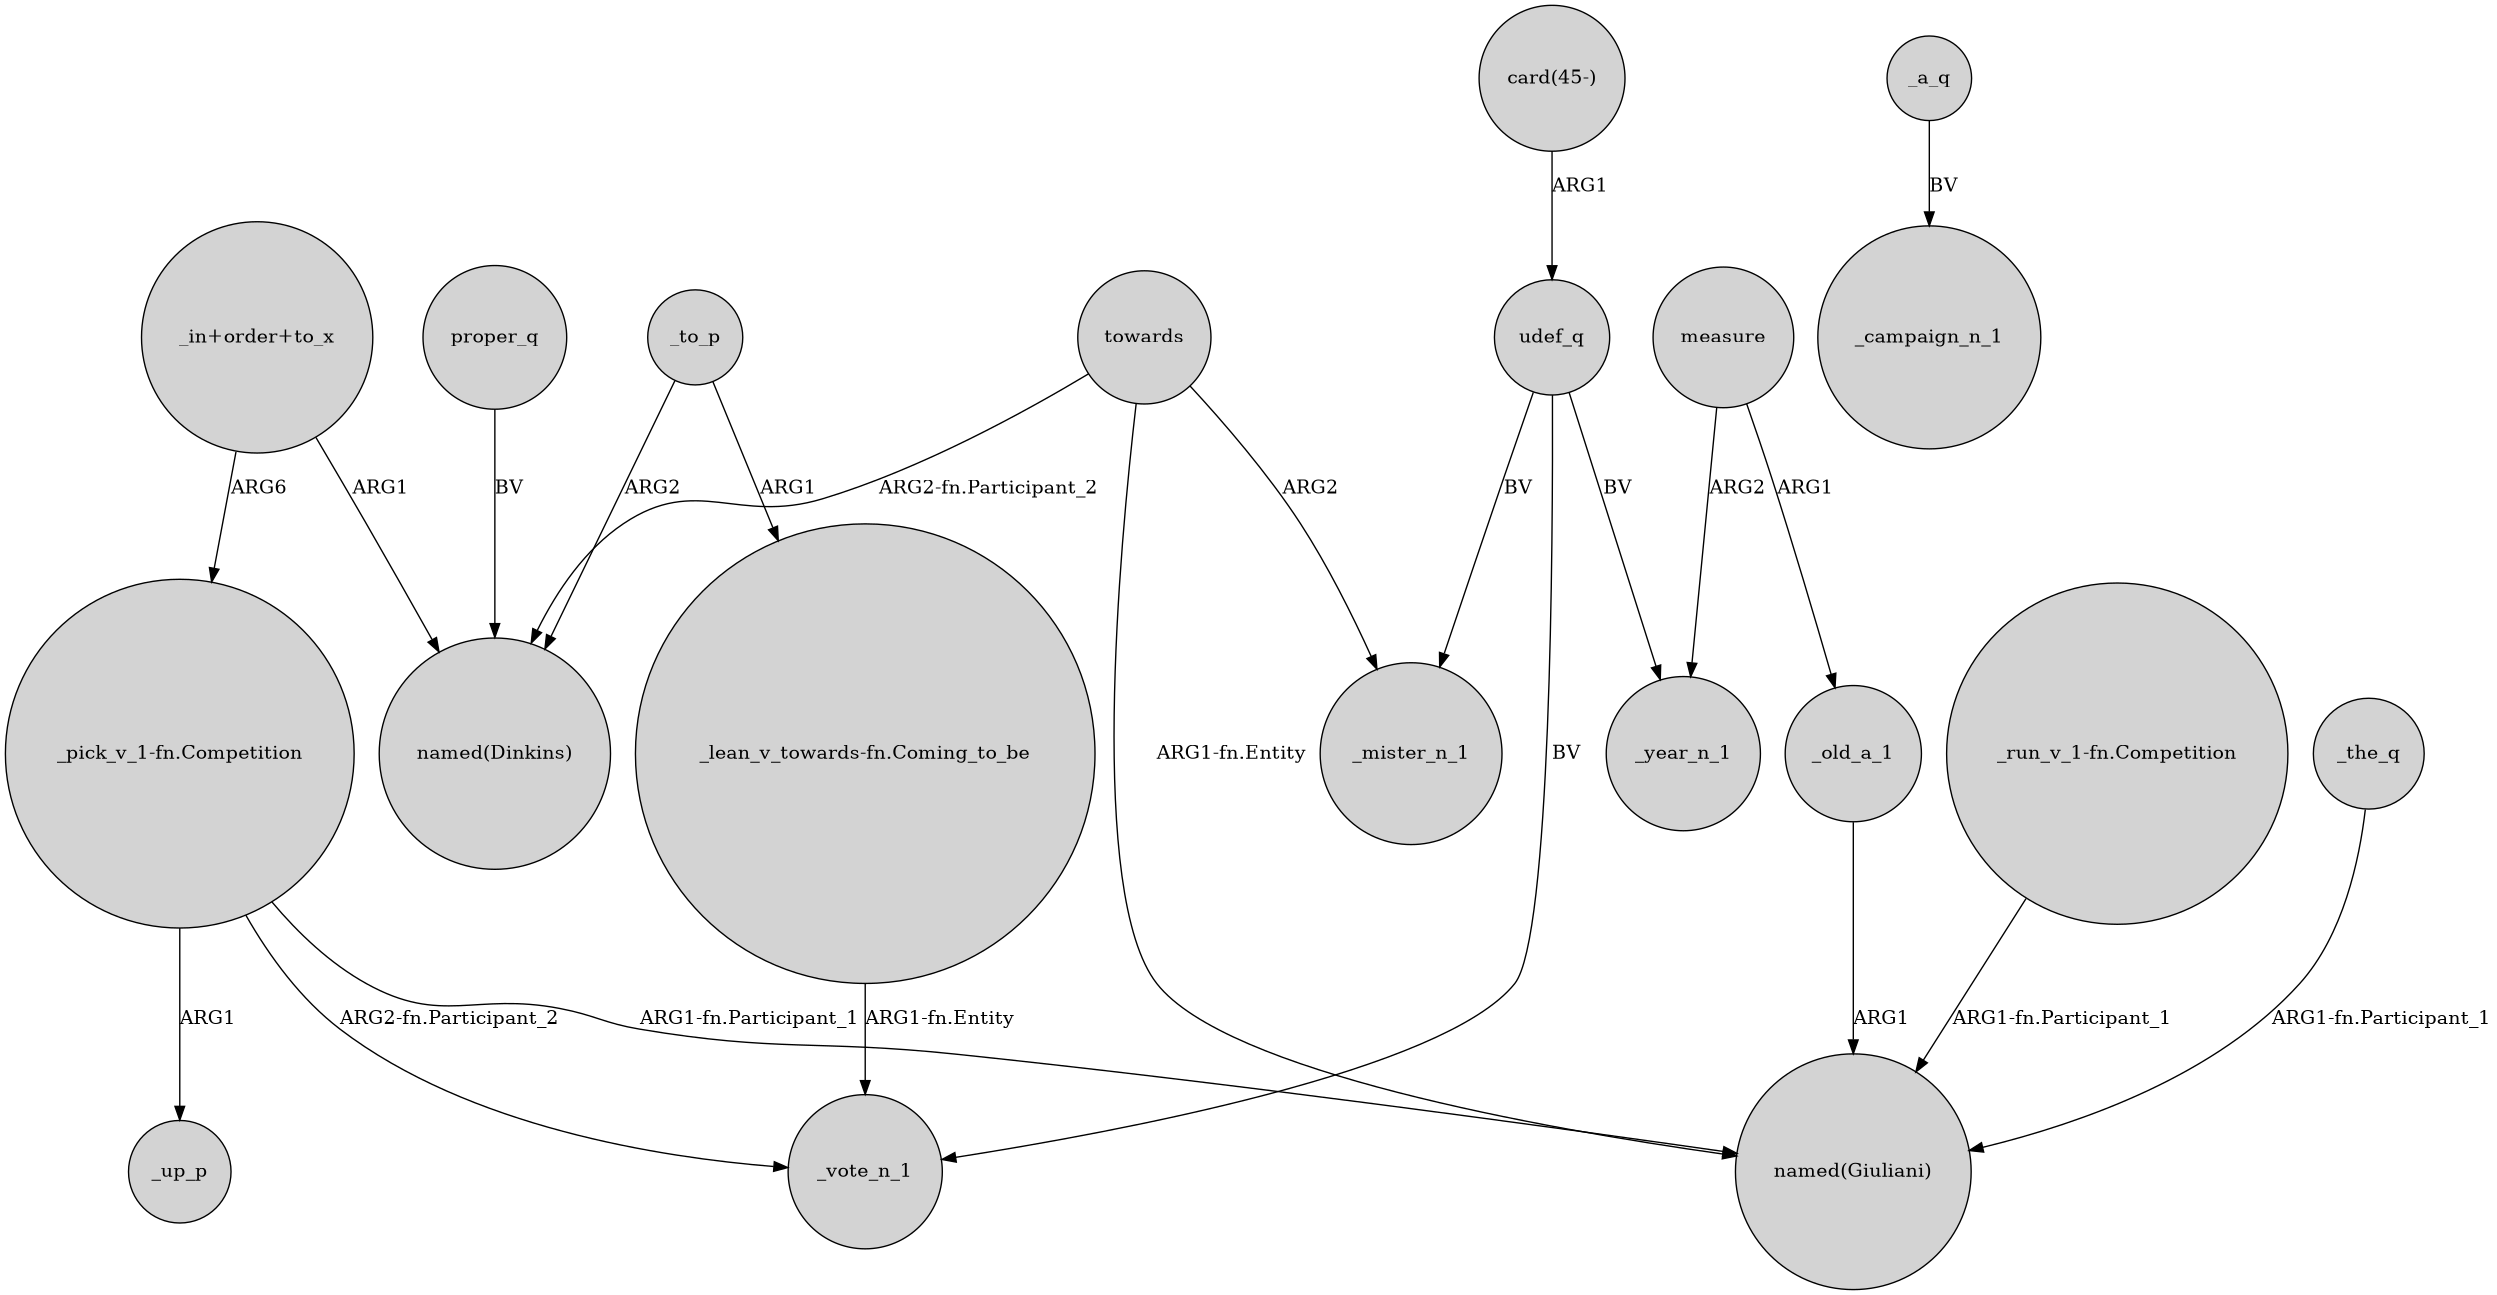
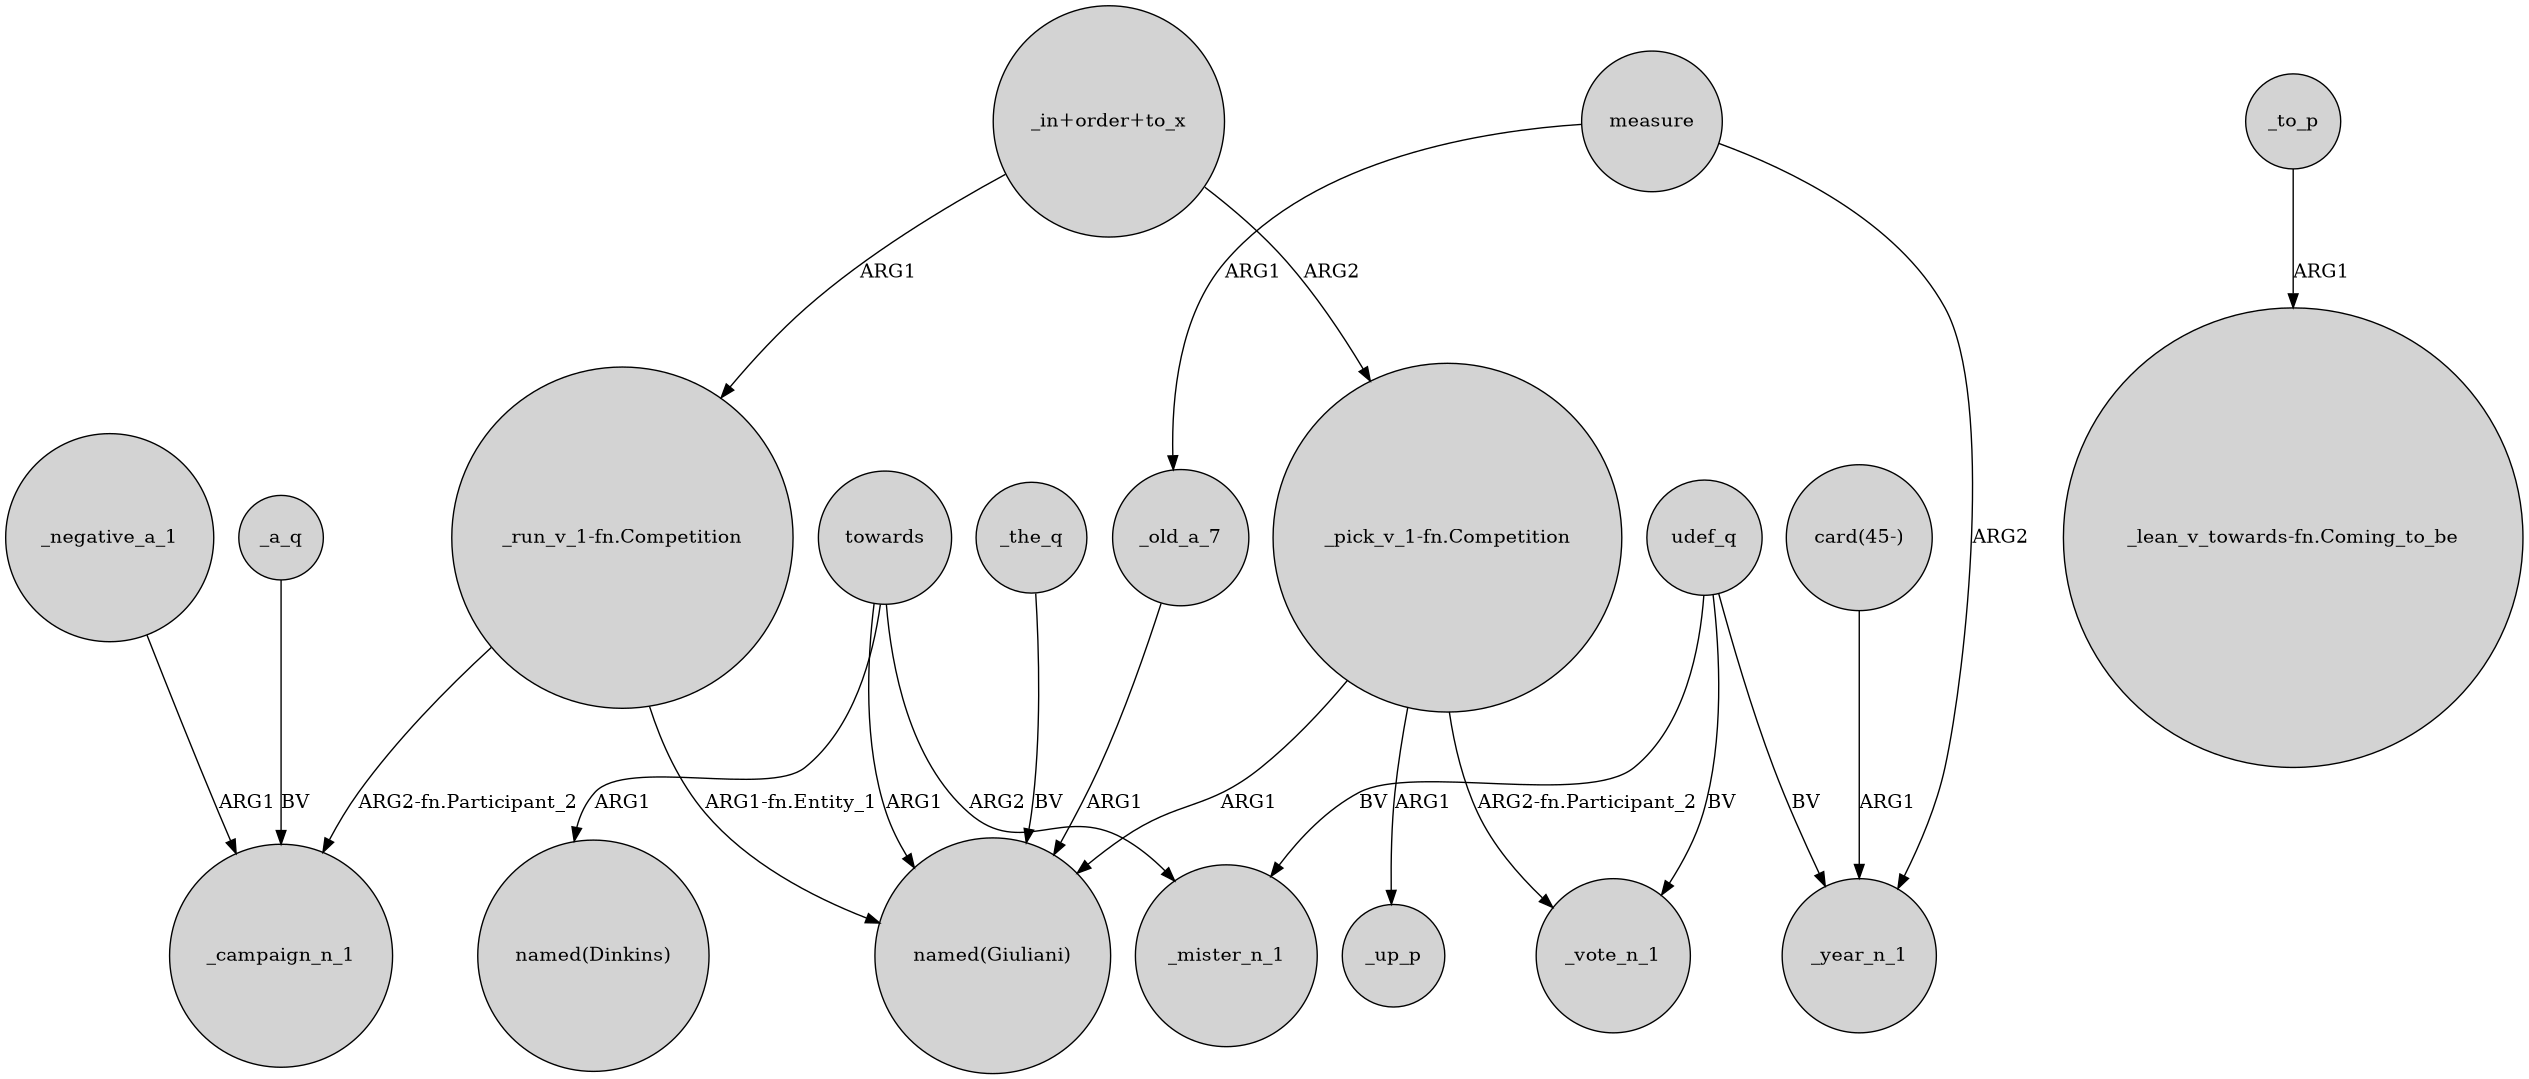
edge "card(45-)" -> "udef_q": now "card(45-)" -> "_year_n_1"
node "proper_q": removed
edge "_in+order+to_x" -> "_pick_v_1-fn.Competition": label "ARG6" -> "ARG2"
edge "towards" -> "named(Dinkins)": label "ARG2-fn.Participant_2" -> "ARG1"
edge "_to_p" -> "named(Dinkins)": removed, label "ARG2"
node "_negative_a_1": added
edge "_in+order+to_x" -> "named(Dinkins)": now "_in+order+to_x" -> "_run_v_1-fn.Competition"
edge "_run_v_1-fn.Competition" -> "_campaign_n_1": added, label "ARG2-fn.Participant_2"
edge "towards" -> "named(Giuliani)": label "ARG1-fn.Entity" -> "ARG1"
node "_old_a_1": label "_old_a_1" -> "_old_a_7"
edge "_pick_v_1-fn.Competition" -> "named(Giuliani)": label "ARG1-fn.Participant_1" -> "ARG1"
edge "_run_v_1-fn.Competition" -> "named(Giuliani)": label "ARG1-fn.Participant_1" -> "ARG1-fn.Entity_1"
edge "_the_q" -> "named(Giuliani)": label "ARG1-fn.Participant_1" -> "BV"
edge "_lean_v_towards-fn.Coming_to_be" -> "_vote_n_1": removed, label "ARG1-fn.Entity"
